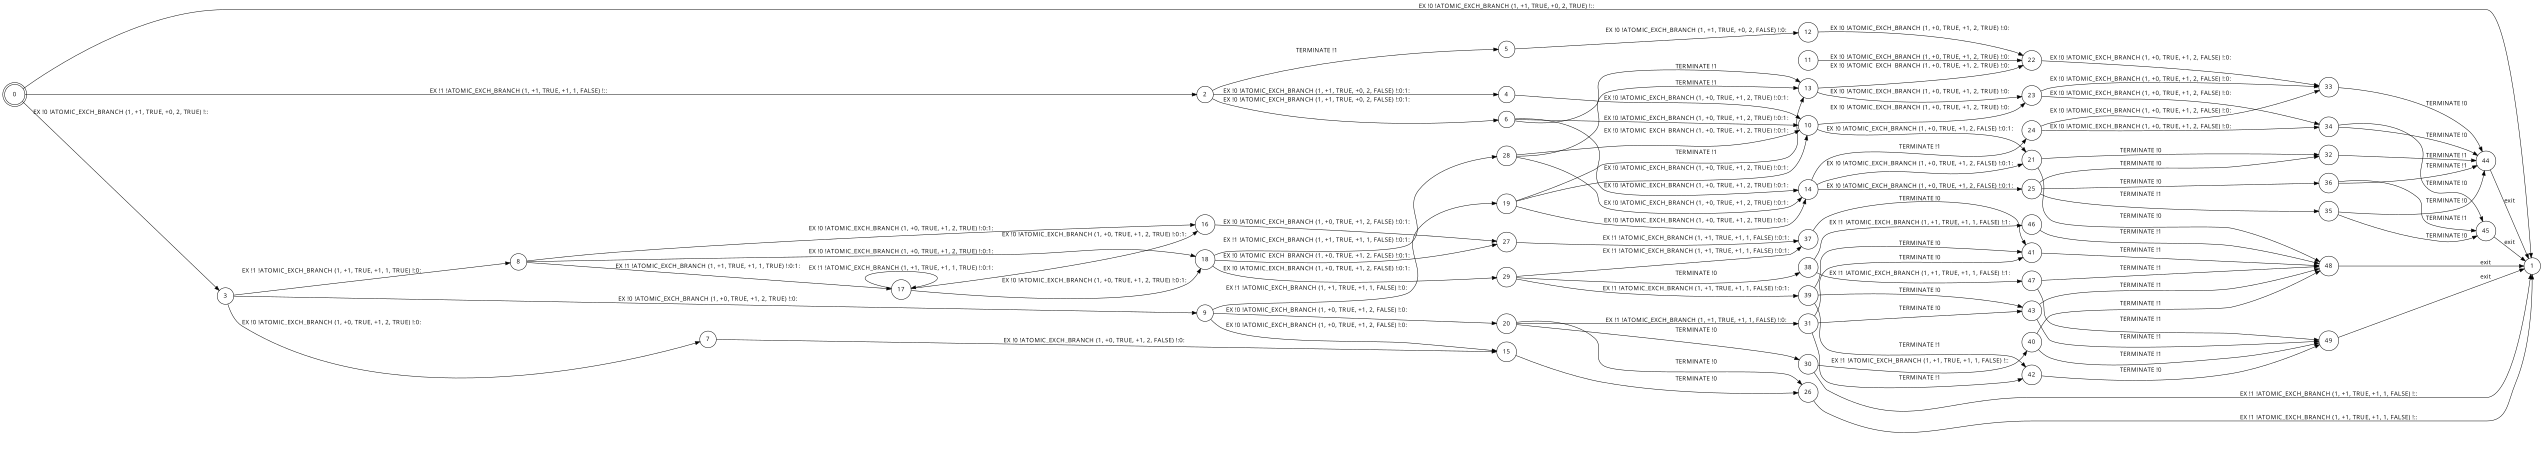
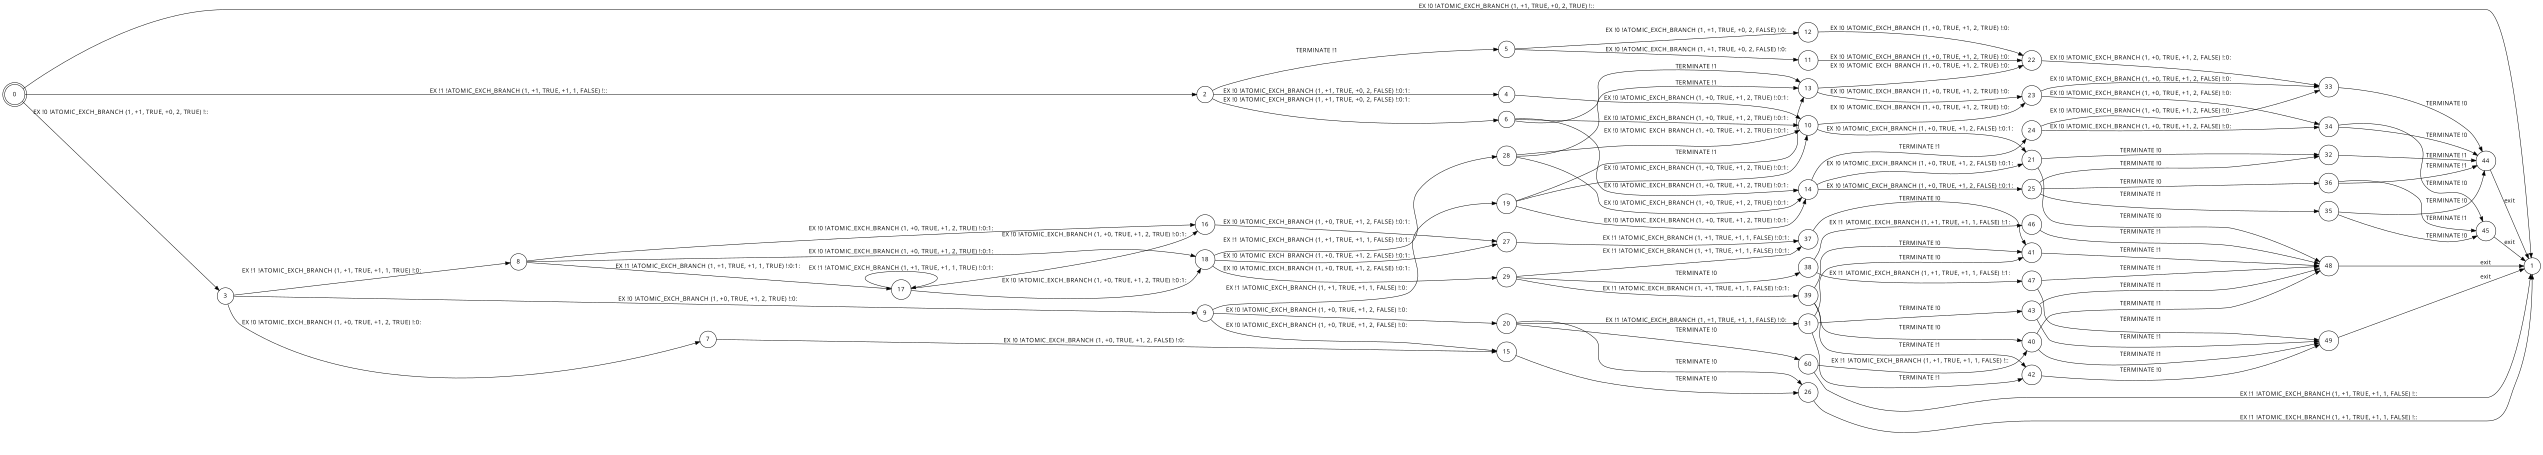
edge "5" -> "11": added, label "EX !0 !ATOMIC_EXCH_BRANCH (1, +1, TRUE, +0, 2, FALSE) !:0:"
edge "39" -> "43": now "39" -> "40"
node "30": label "30" -> "60"
